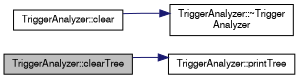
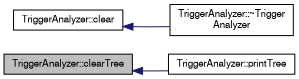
edge "TriggerAnalyzer::clear" -> "TriggerAnalyzer::~Trigger Analyzer": reversed
edge "TriggerAnalyzer::clearTree" -> "TriggerAnalyzer::printTree": reversed
